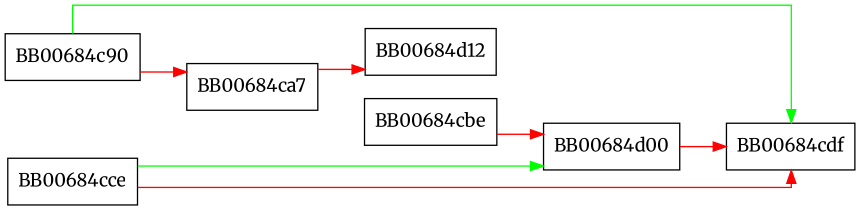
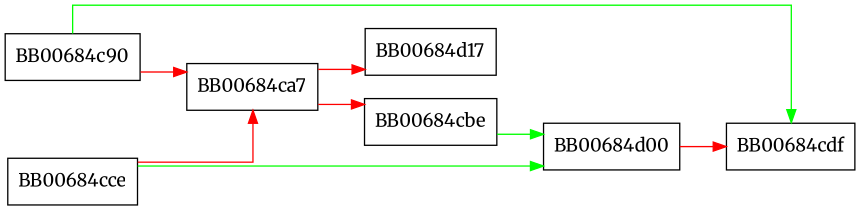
node "BB00684d12": label "BB00684d12" -> "BB00684d17"
edge "BB00684ca7" -> "BB00684cbe": added
edge "BB00684cbe" -> "BB00684d00": color red -> green
edge "BB00684cce" -> "BB00684cdf": now "BB00684cce" -> "BB00684ca7"
